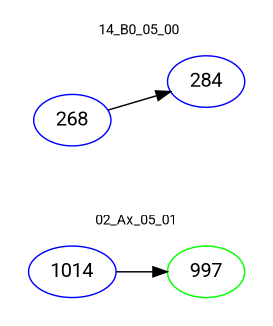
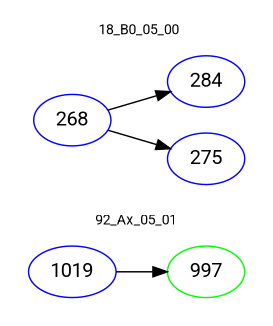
cluster "14_B0_05_00": label "14_B0_05_00" -> "18_B0_05_00"
node "275": added
cluster "02_Ax_05_01": label "02_Ax_05_01" -> "92_Ax_05_01"
node "1014": label "1014" -> "1019"
